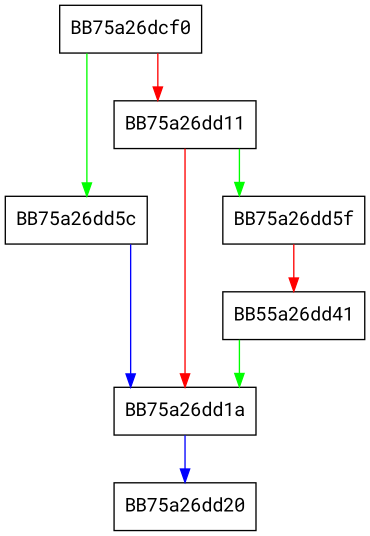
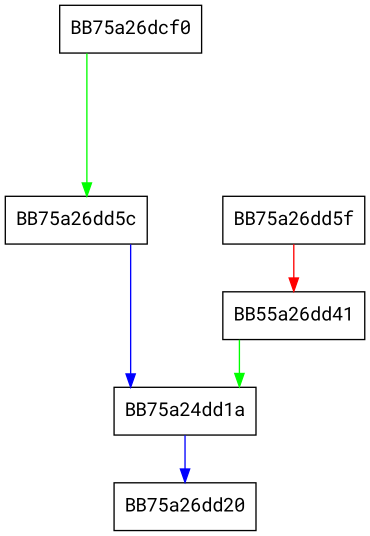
node "BB75a26dd11": removed
node "BB75a26dd1a": label "BB75a26dd1a" -> "BB75a24dd1a"
